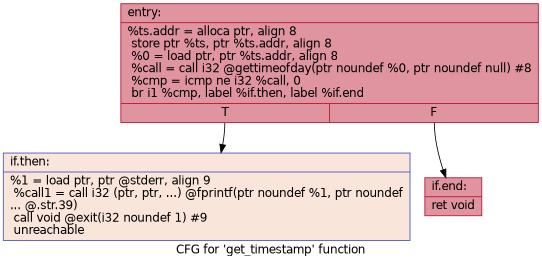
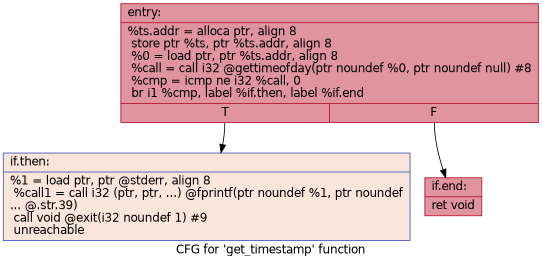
node "if.then:": text "%1 = load ptr, ptr @stderr, align 9" -> "%1 = load ptr, ptr @stderr, align 8"
